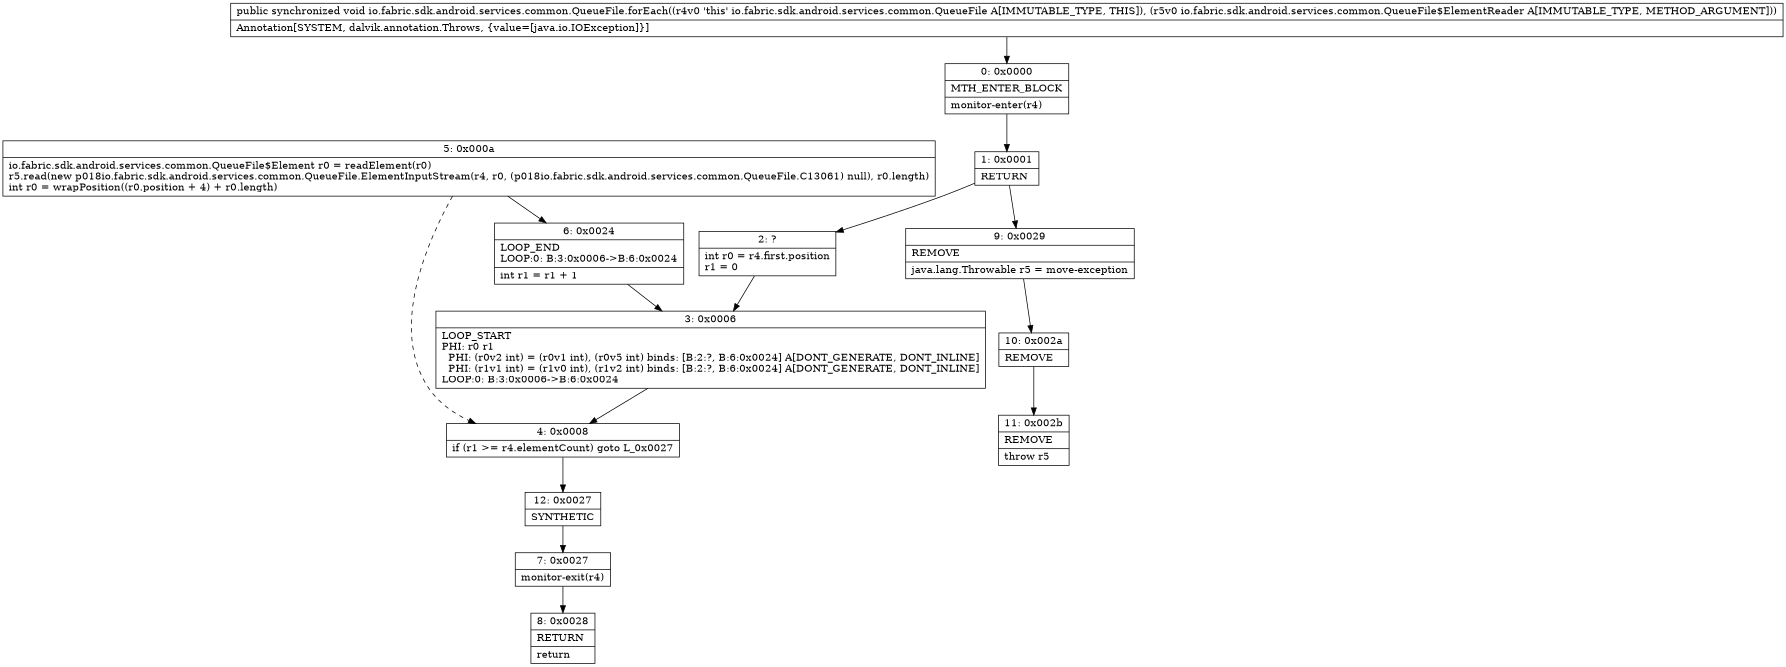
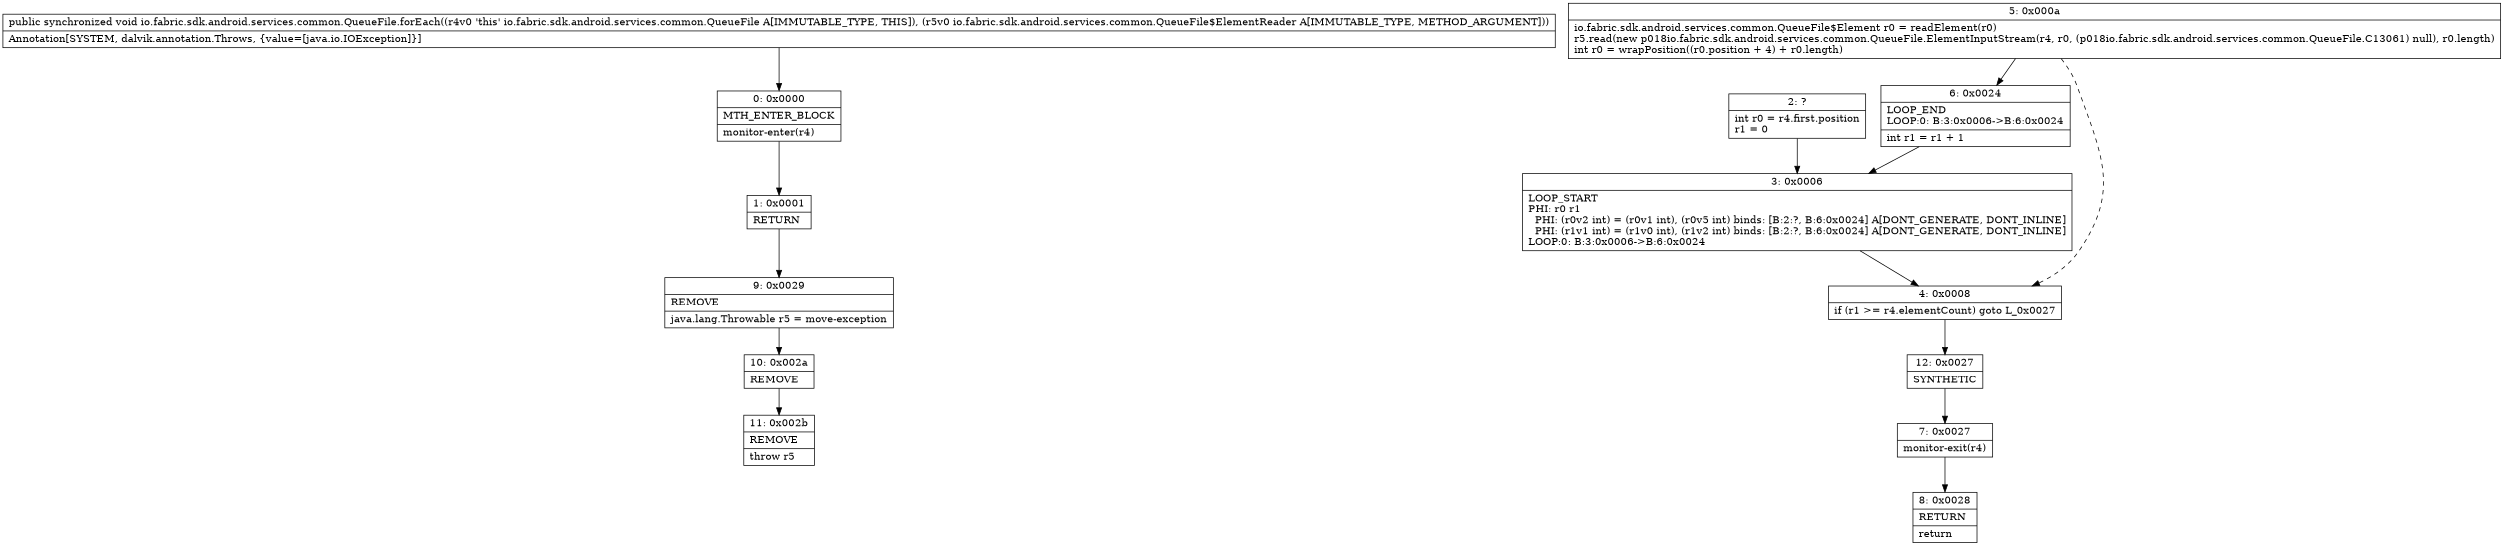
edge "1: 0x0001" -> "2: ?": removed
